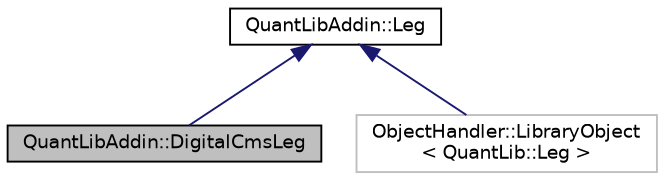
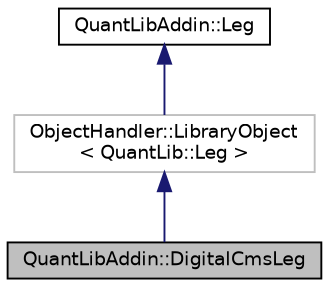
edge "QuantLibAddin::DigitalCmsLeg" -> "QuantLibAddin::Leg": now "QuantLibAddin::DigitalCmsLeg" -> "ObjectHandler::LibraryObject < QuantLib::Leg >"
